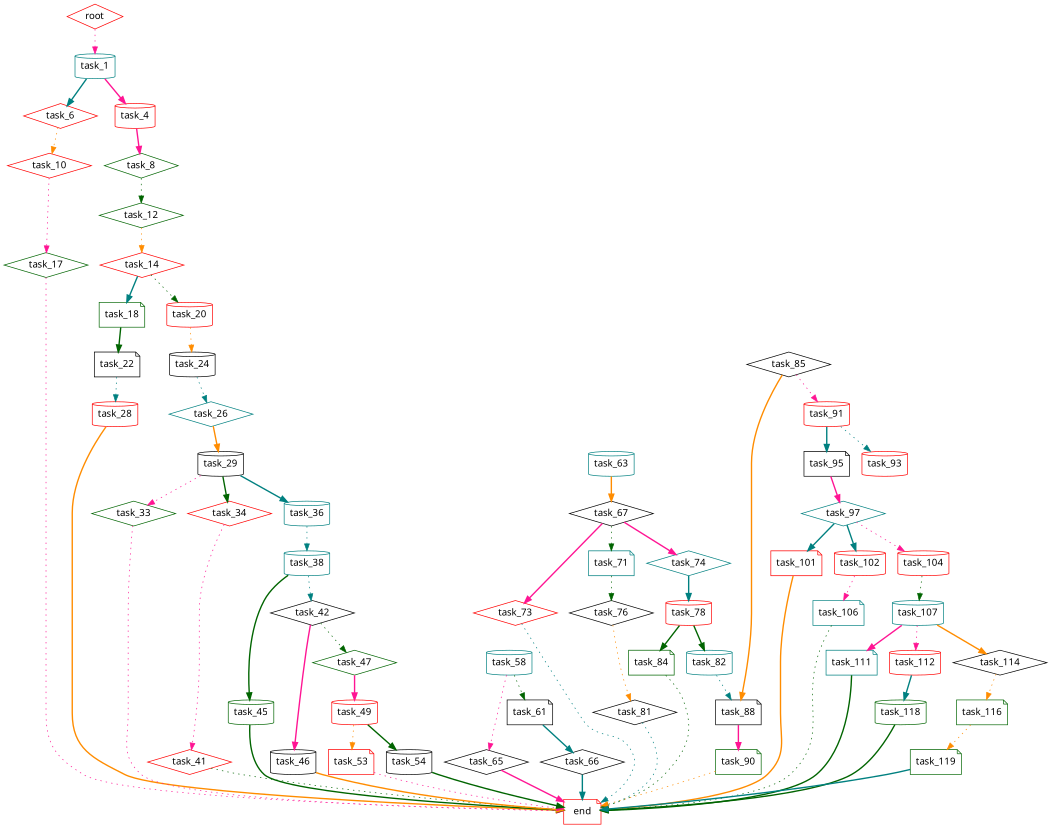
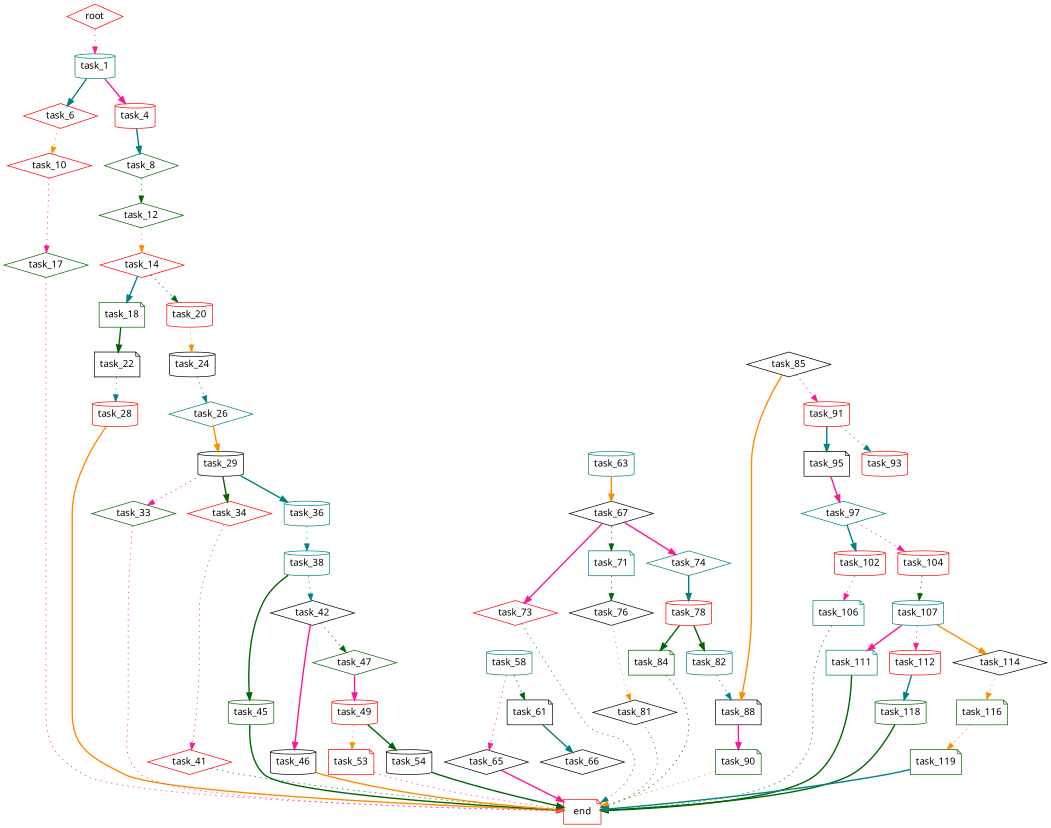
edge "task_4" -> "task_8": color deeppink -> teal
node "task_101": removed
edge "task_66" -> "end": removed
